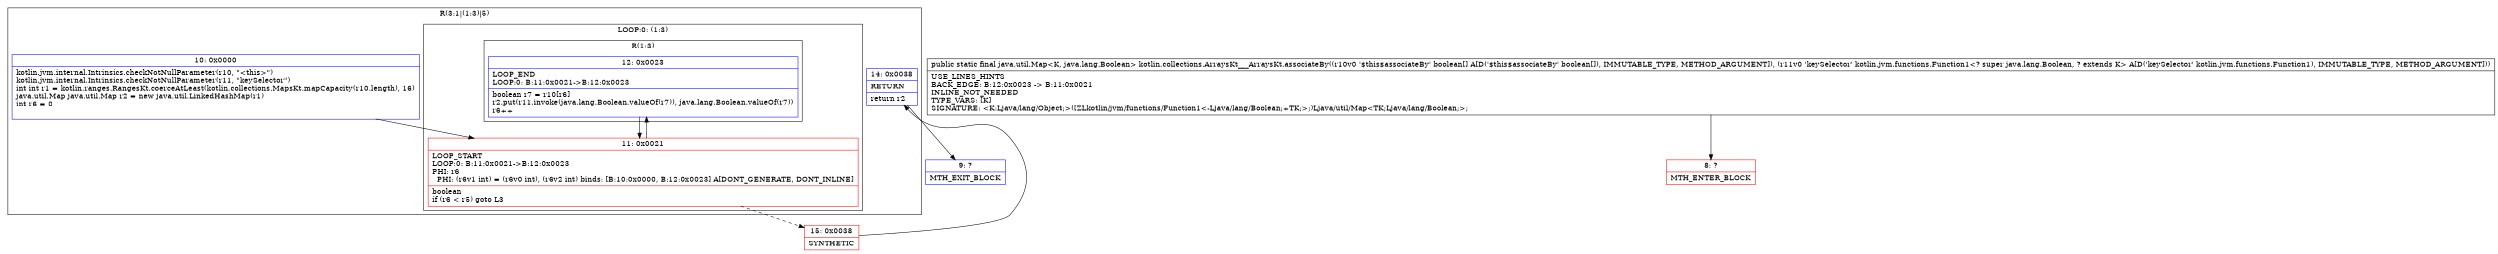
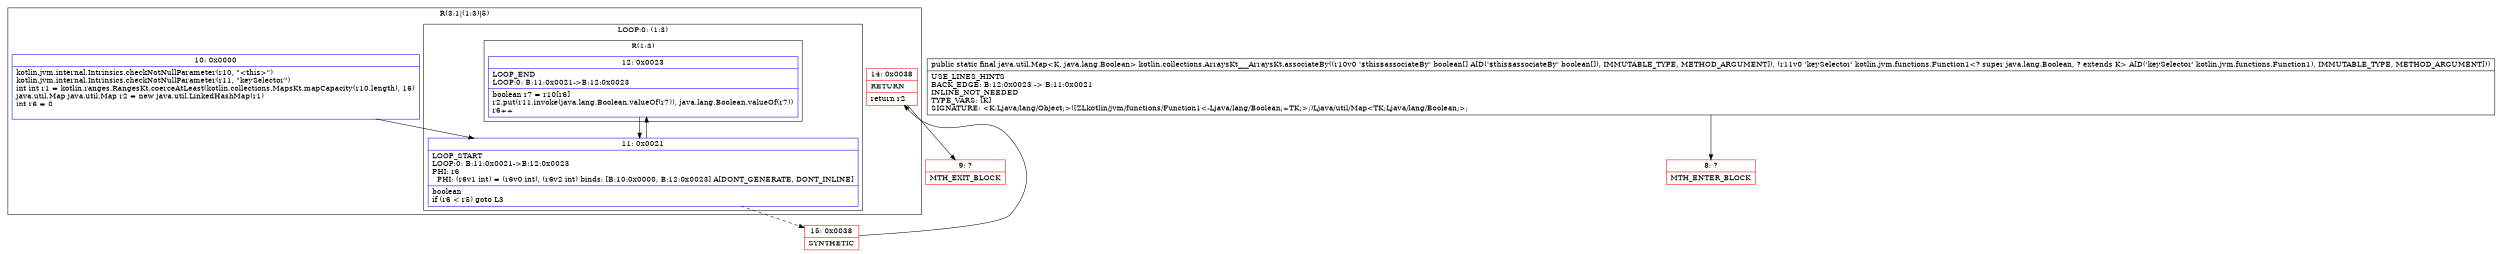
node "14: 0x0038": color blue -> red
node "11: 0x0021": color red -> blue
node "9: ?": color blue -> red
